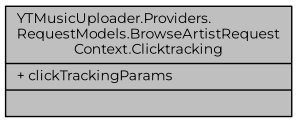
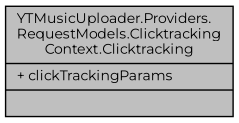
node "YTMusicUploader.Providers.": text "RequestModels.BrowseArtistRequest" -> "RequestModels.Clicktracking"
